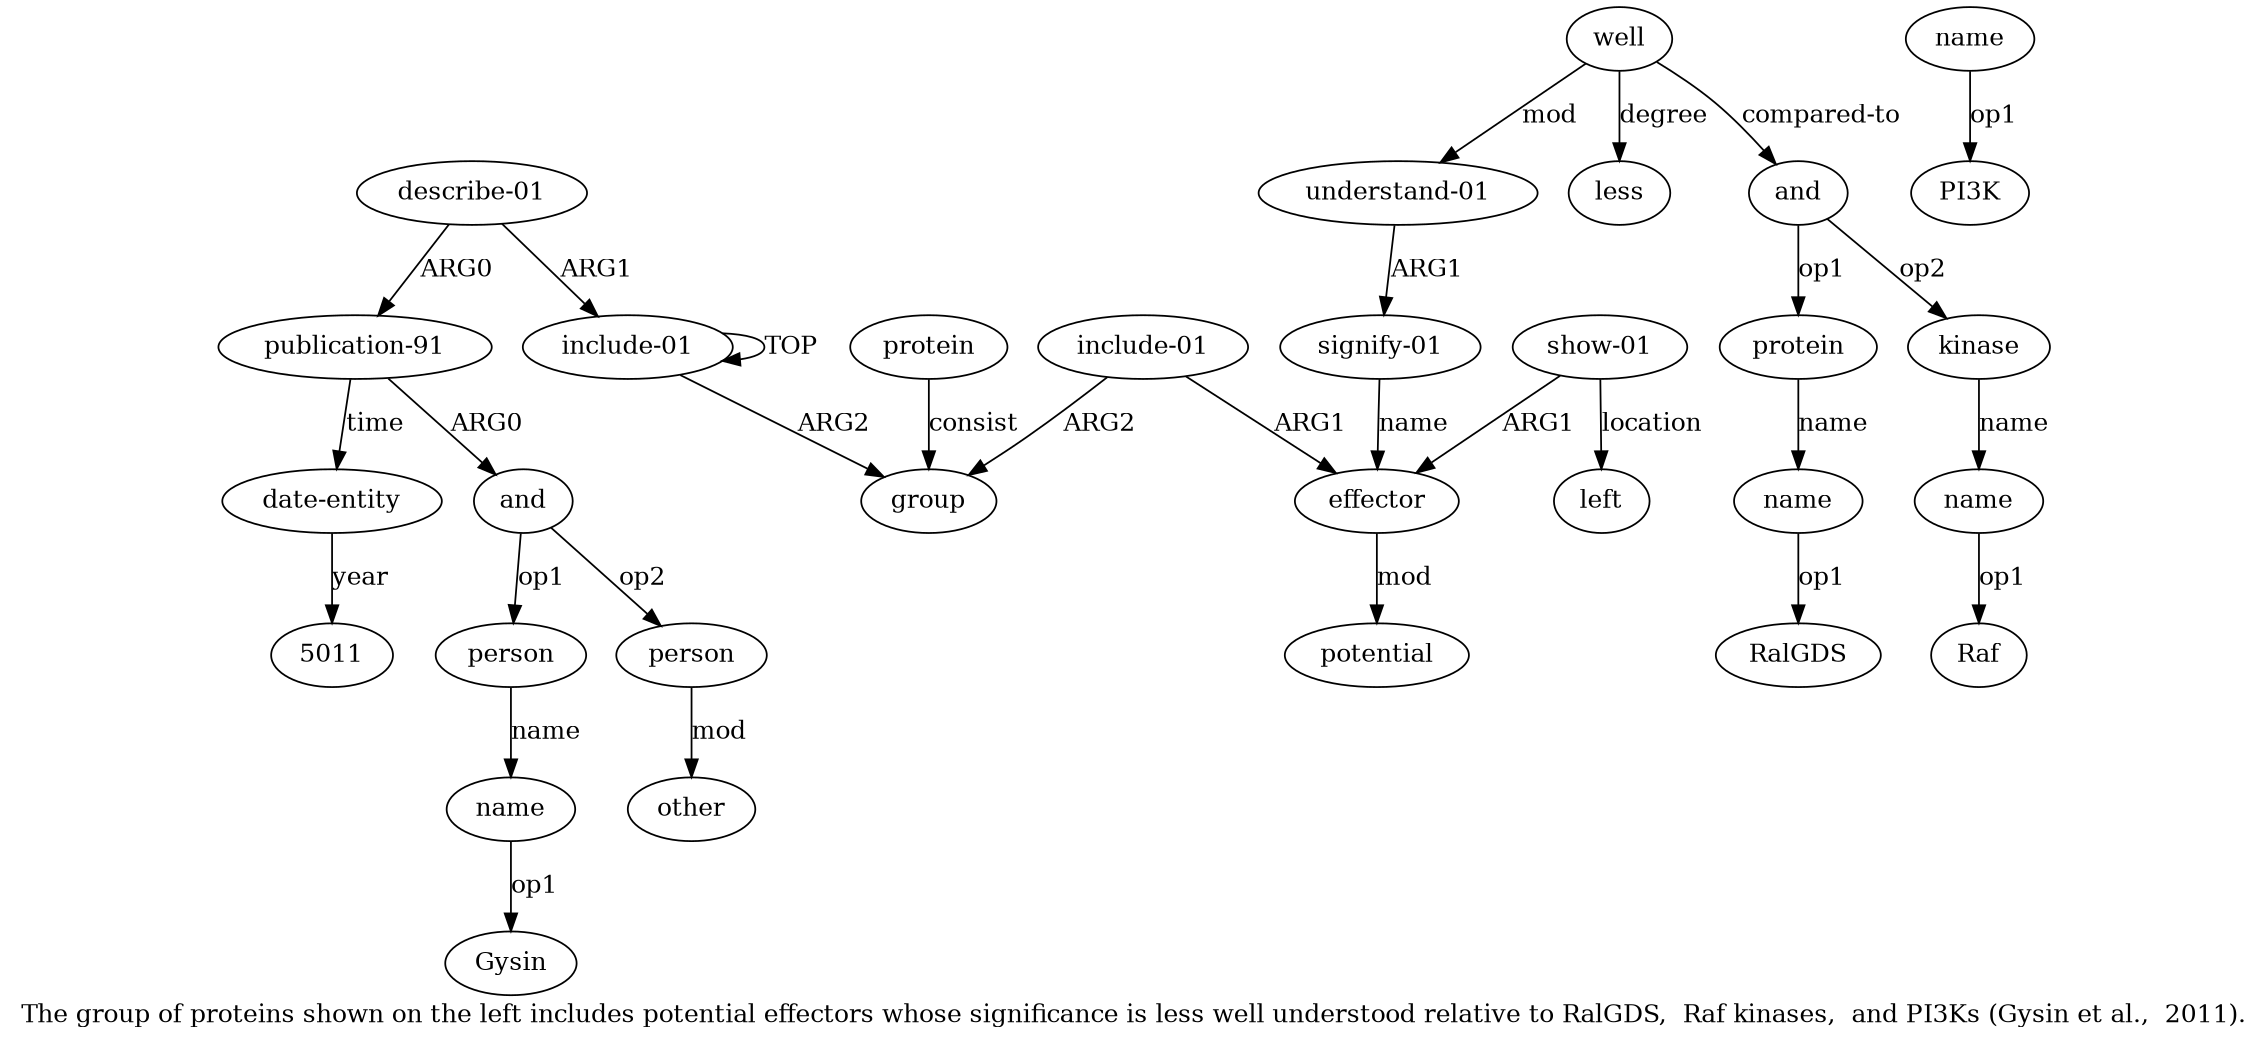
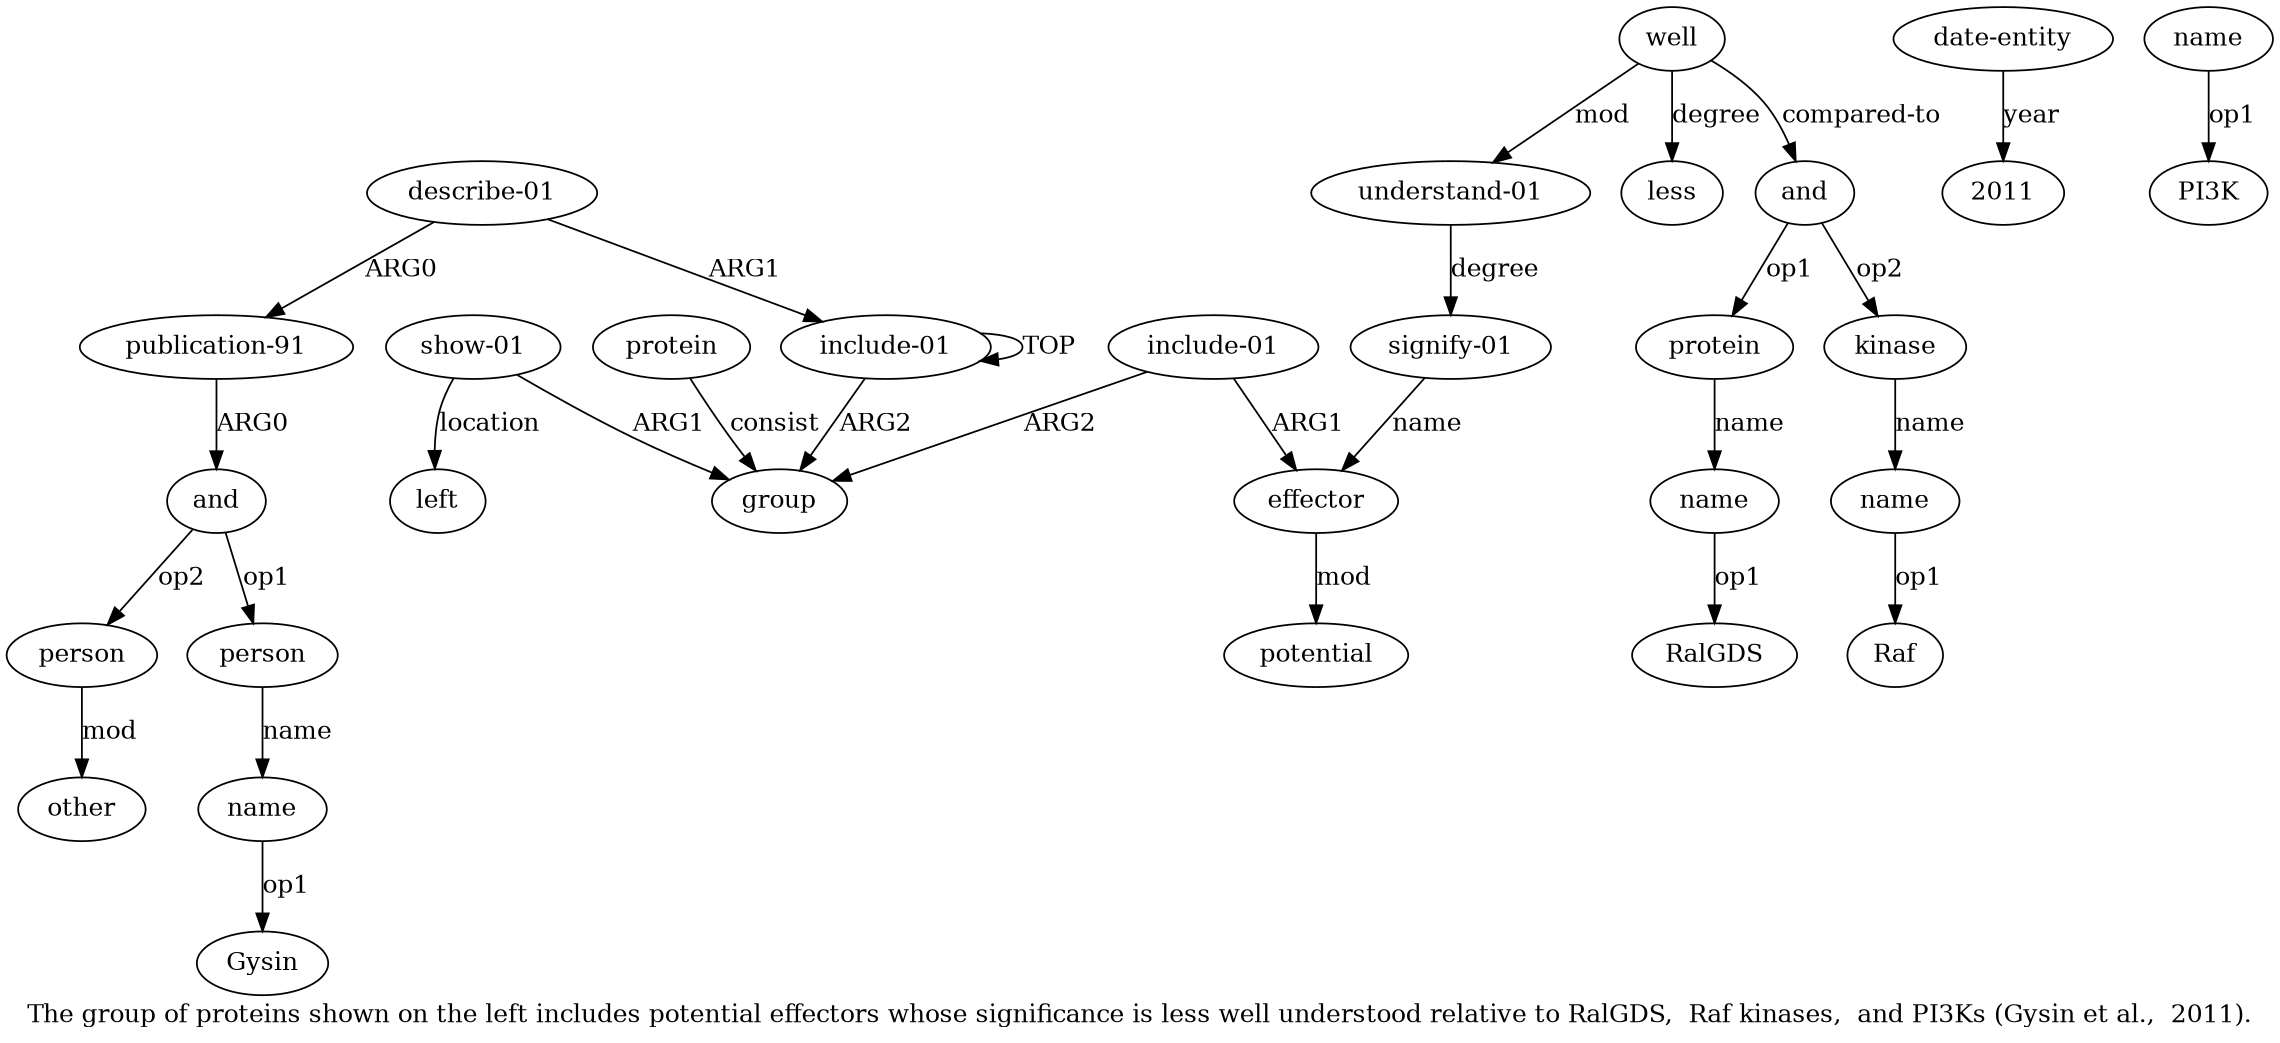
edge "understand-01" -> "signify-01": label "ARG1" -> "degree"
edge "publication-91" -> "date-entity": removed, label "time"
edge "show-01" -> "effector": now "show-01" -> "group"
node "5011": label "5011" -> "2011"
